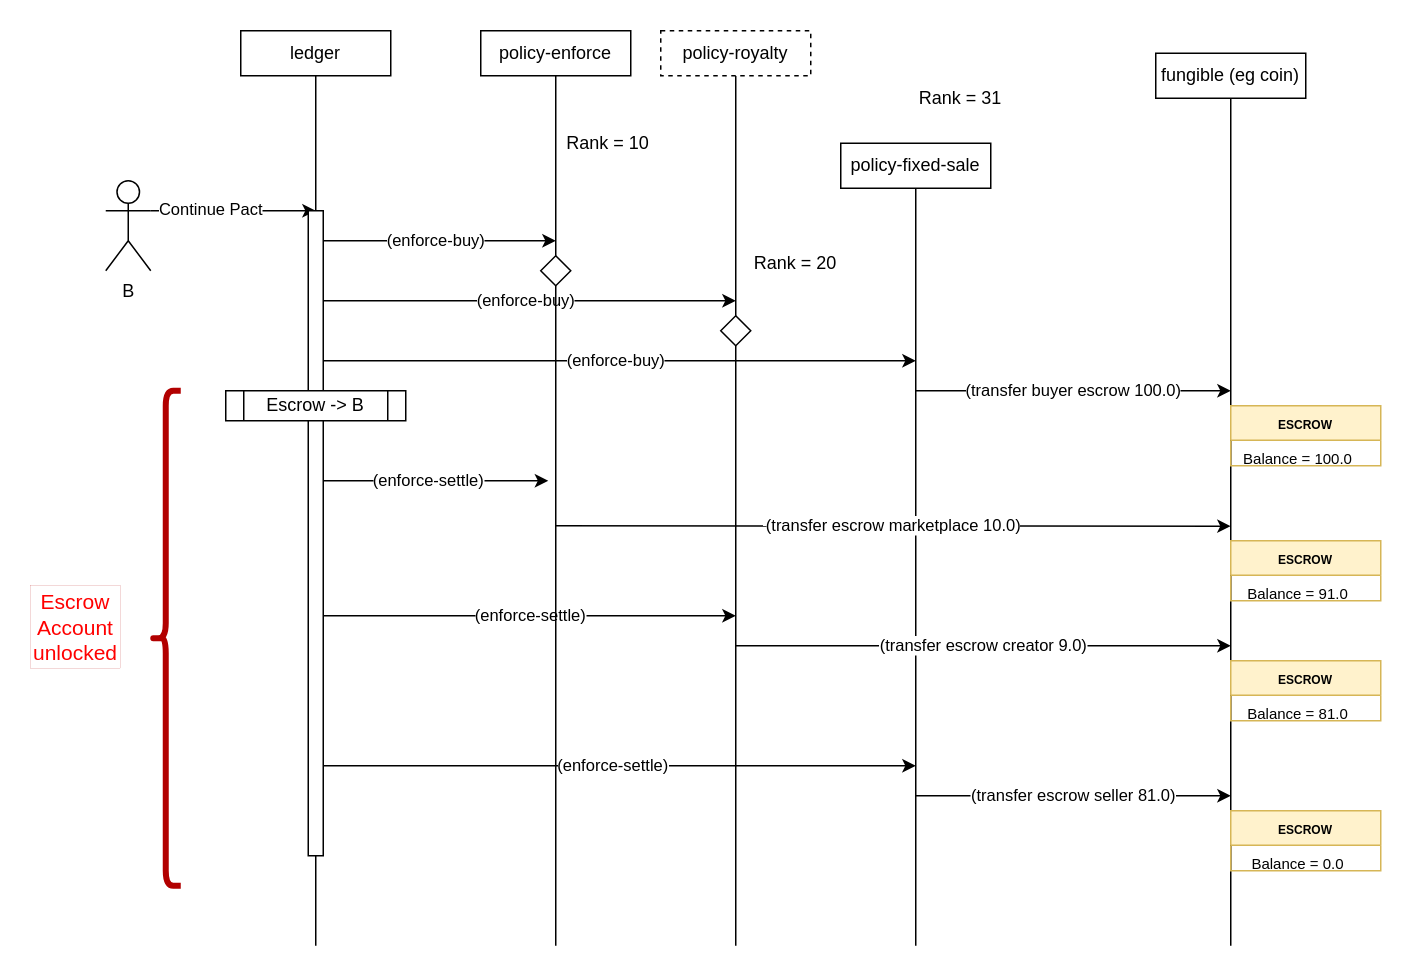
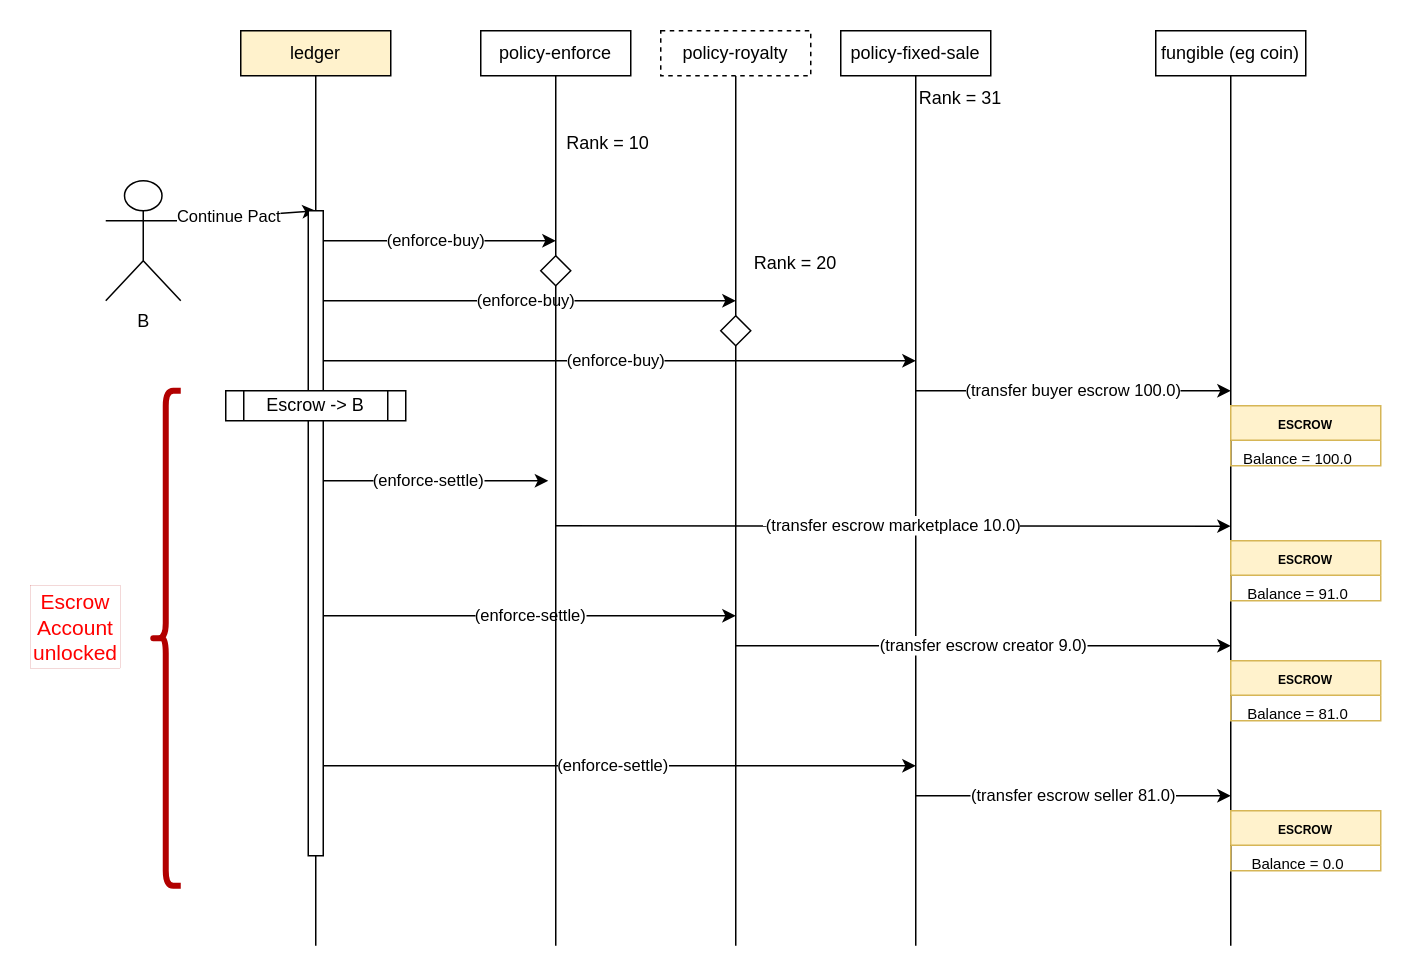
node "ledger": fillcolor #ffffff -> #fff2cc
node "fungible (eg coin)": moved (1231, 76) -> (1231, 53)
node "policy-fixed-sale": moved (916, 166) -> (916, 53)
node "B": size 45x90 -> 75x120
